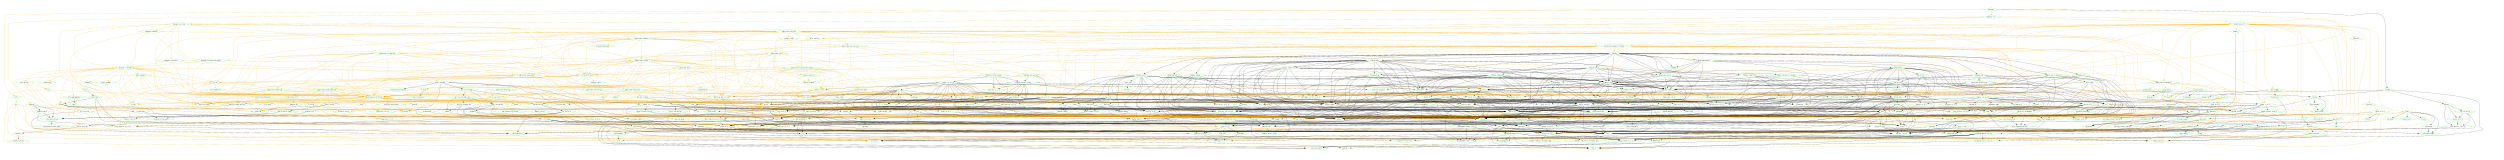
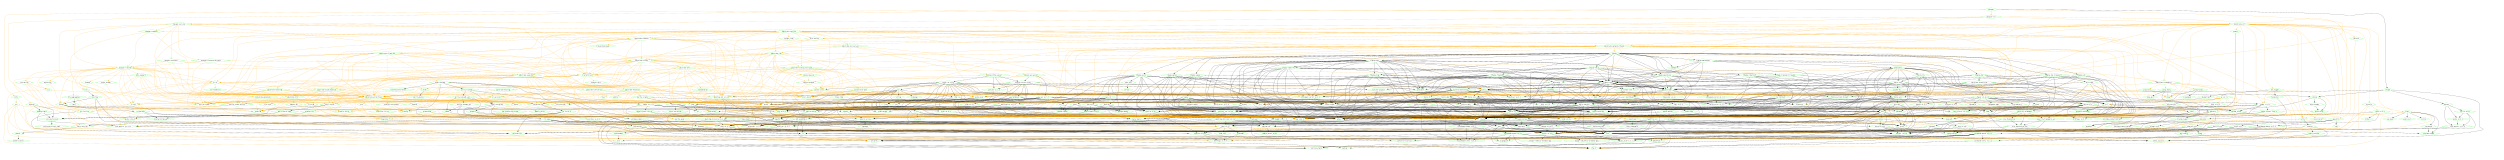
node "nohash-hasher": added
node "unicode-bidi": removed
